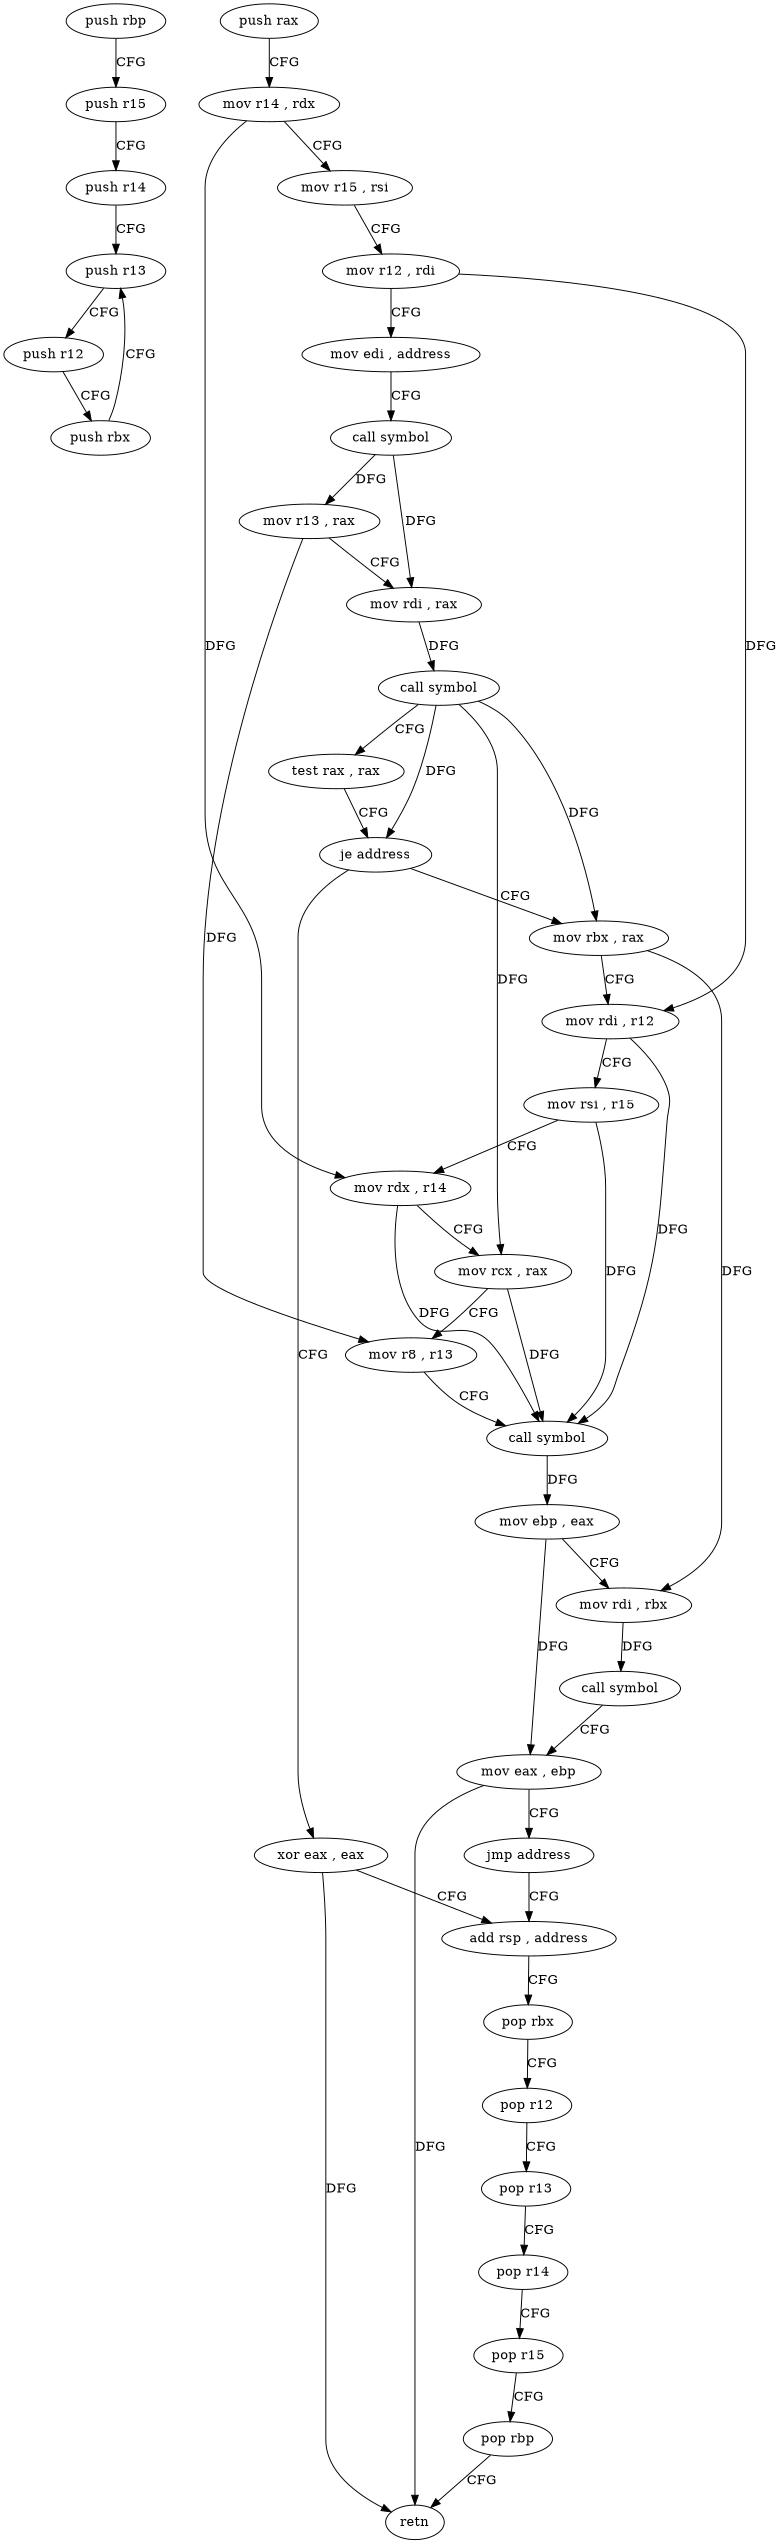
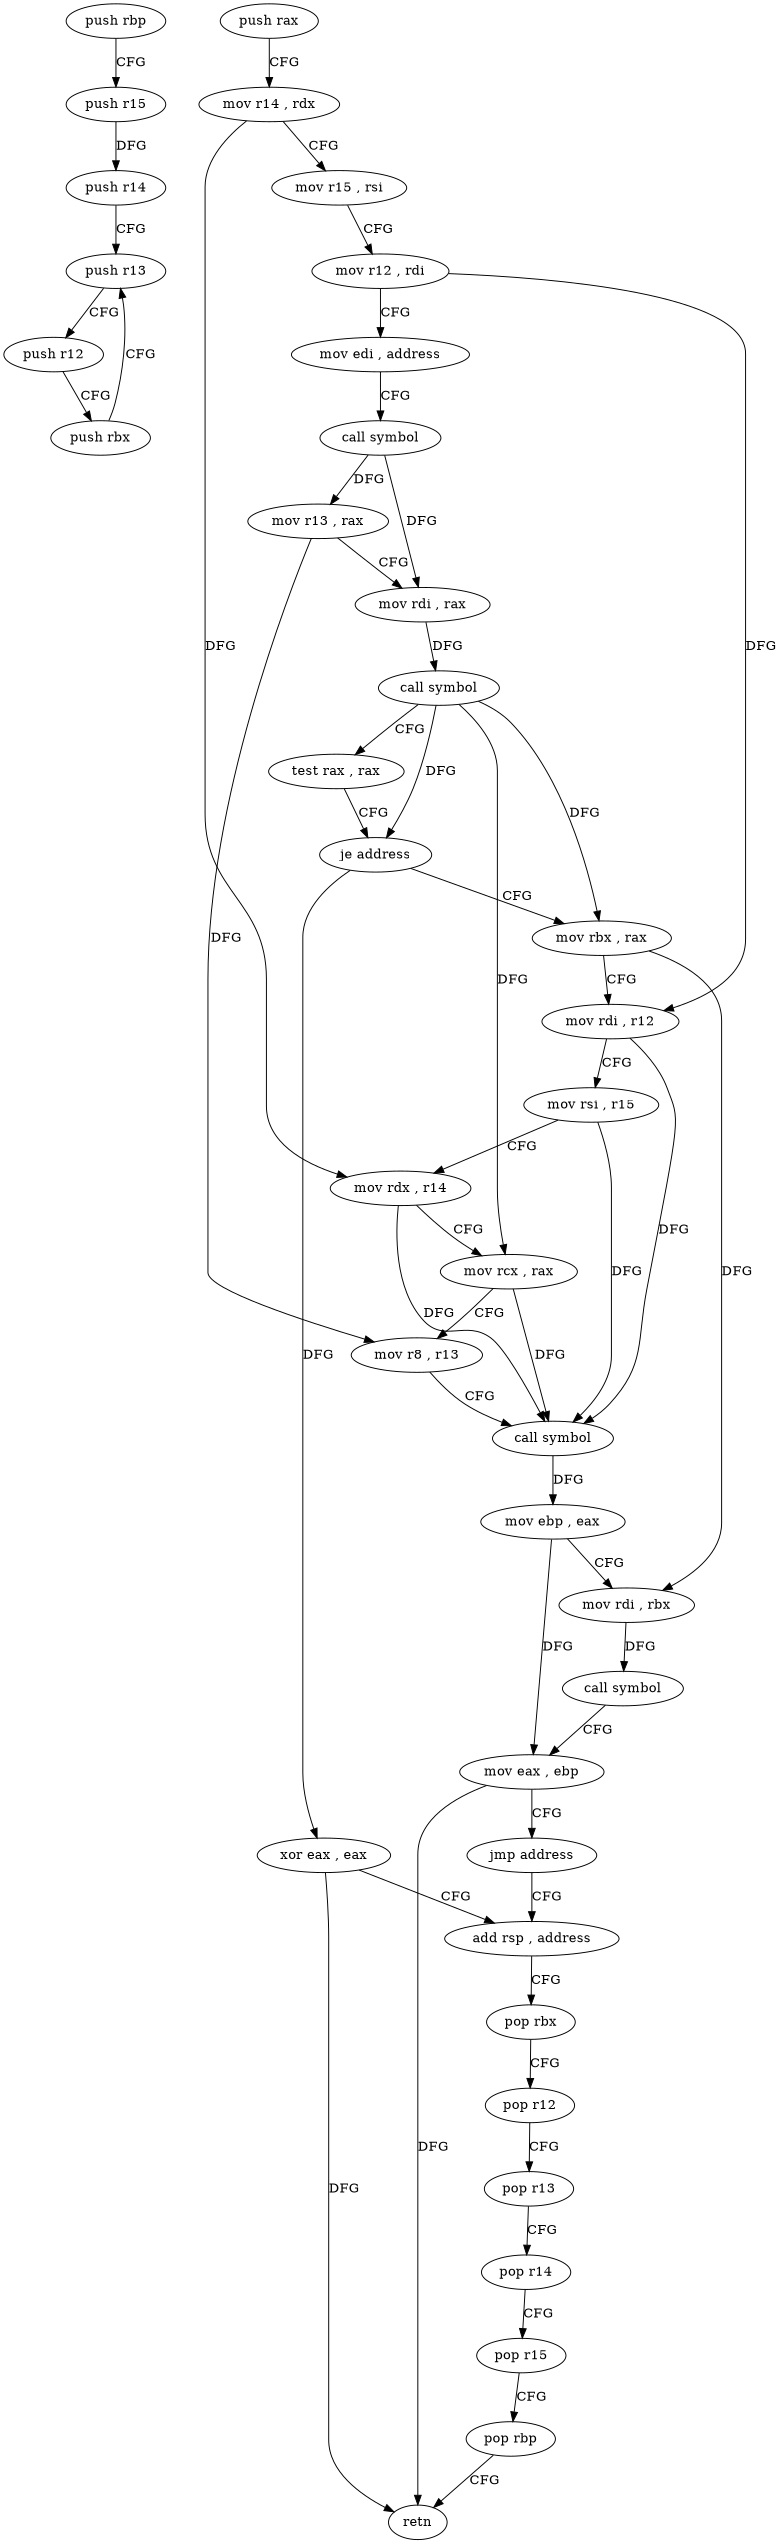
edge "push r15" -> "push r14": label "CFG" -> "DFG"
edge "je address" -> "xor eax , eax": label "CFG" -> "DFG"
